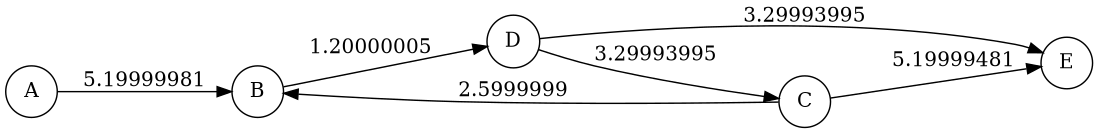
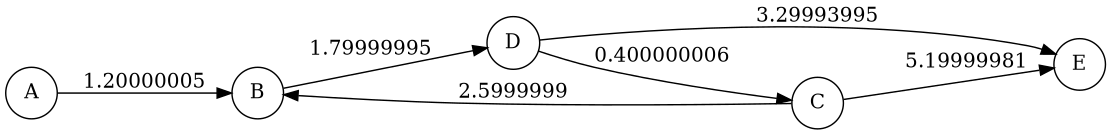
edge "B" -> "D": label "1.20000005" -> "1.79999995"
edge "D" -> "C": label "3.29993995" -> "0.400000006"
edge "C" -> "E": label "5.19999481" -> "5.19999981"
edge "A" -> "B": label "5.19999981" -> "1.20000005"
